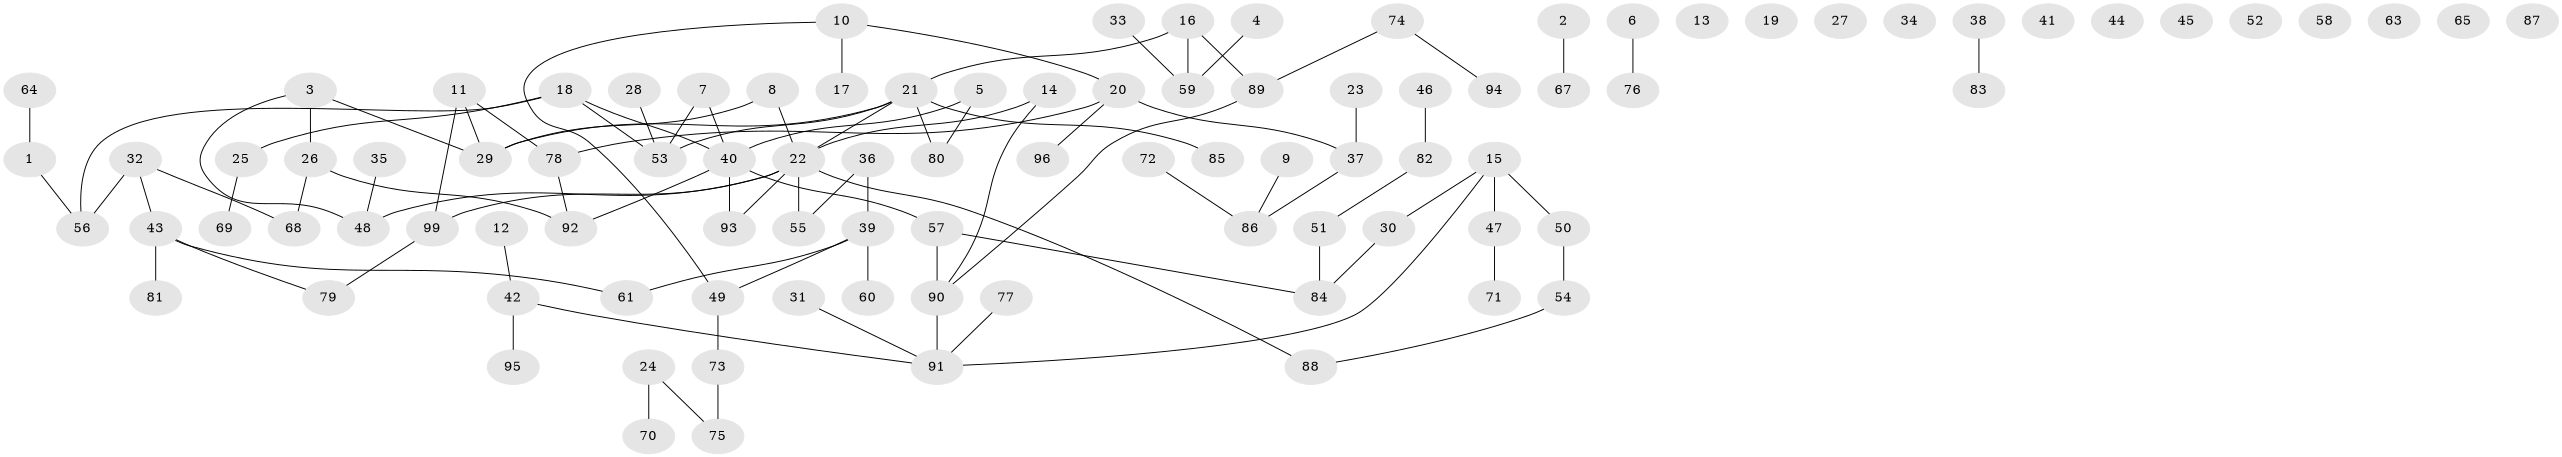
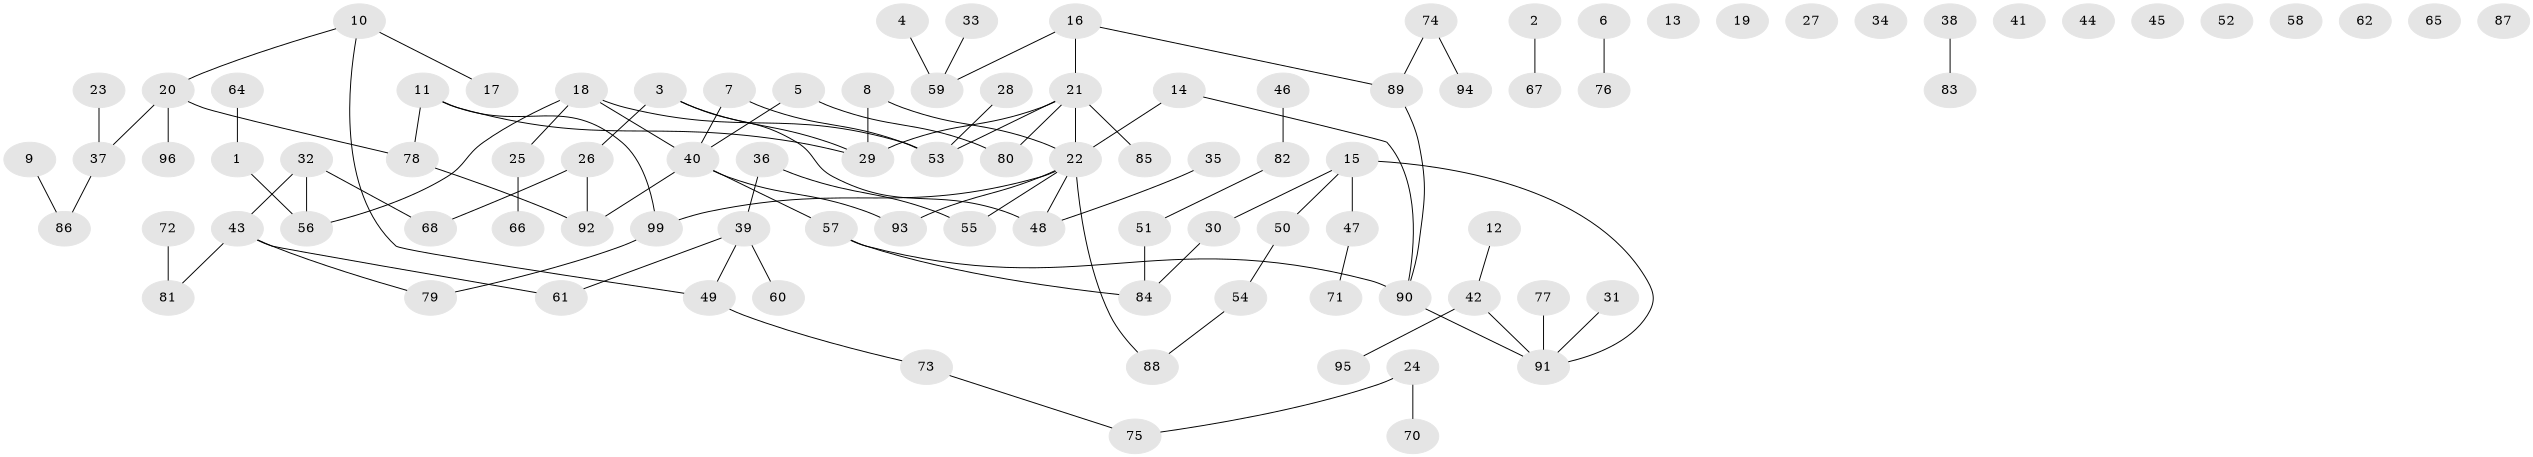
node "63": label "63" -> "62"
edge "72" -- "86": now "72" -- "81"
node "69": label "69" -> "66"
